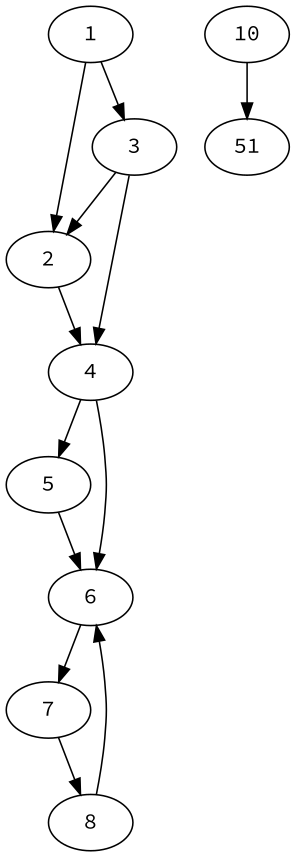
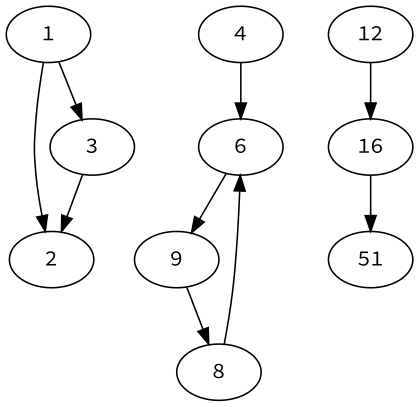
node "10": label "10" -> "16"
node "12": added
edge "3" -> "4": removed
edge "2" -> "4": removed
node "5": removed
node "7": label "7" -> "9"
